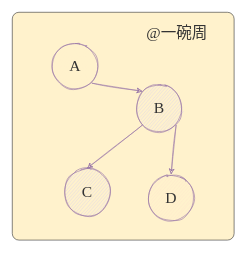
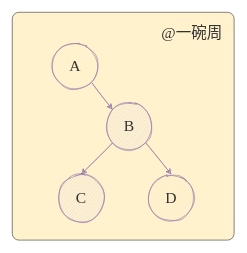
node "@一碗周": moved (177, 33) -> (192, 33)
node "B": moved (159, 108) -> (129, 126)
node "C": moved (87, 192) -> (81, 198)
